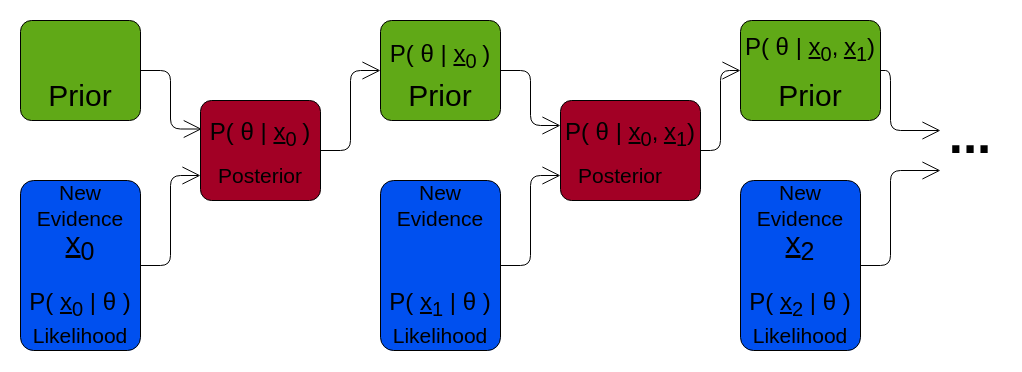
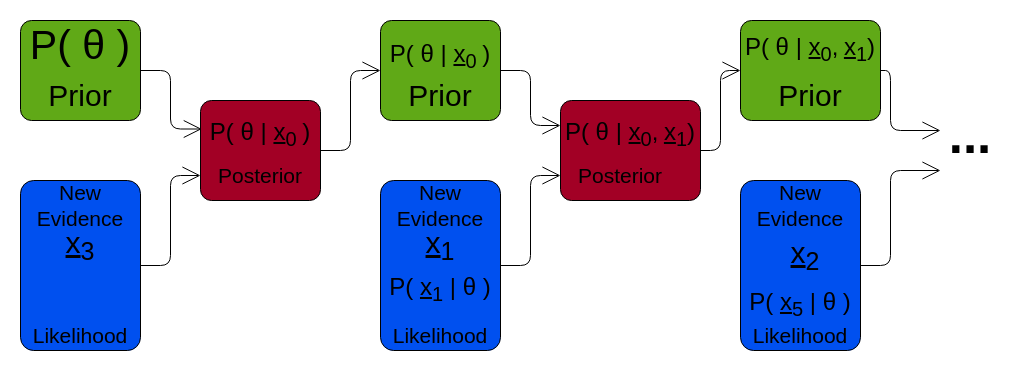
node "P( θ )": added
node "x0": label "x0" -> "x3"
node "x1": added
node "x2": moved (801, 246) -> (806, 256)
node "P( x0 | θ )": removed
node "P( x1 | θ )": moved (441, 306) -> (441, 291)
node "P( x2 | θ )": label "P( x2 | θ )" -> "P( x5 | θ )"
